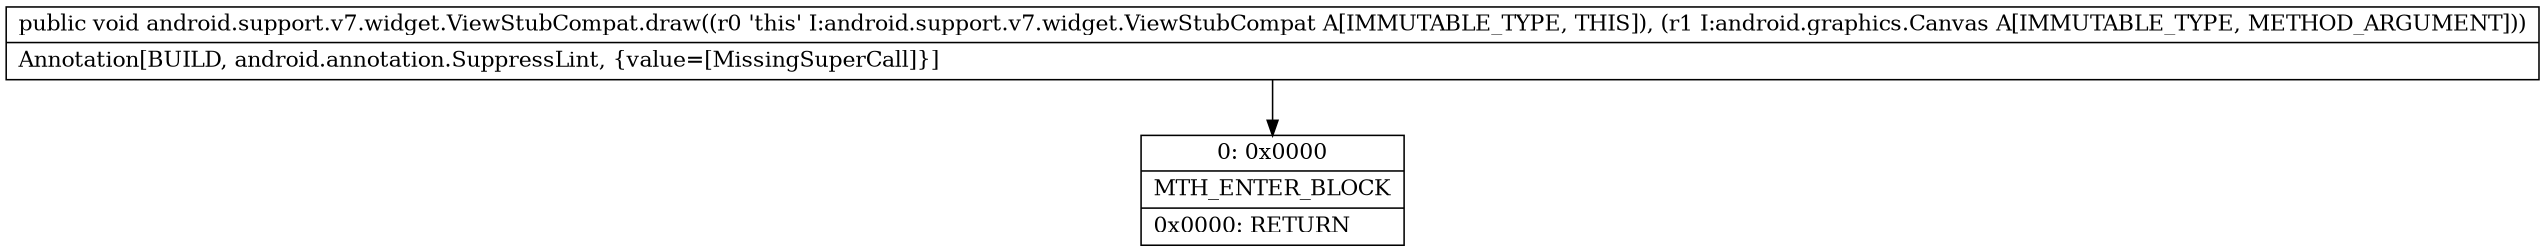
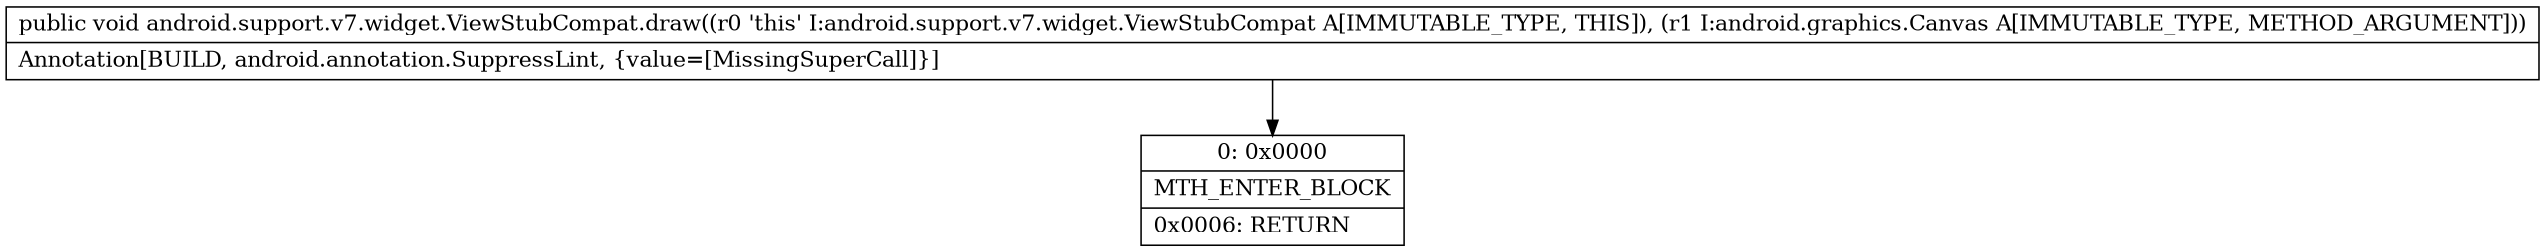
node "0: 0x0000": text "0x0000: RETURN" -> "0x0006: RETURN"
